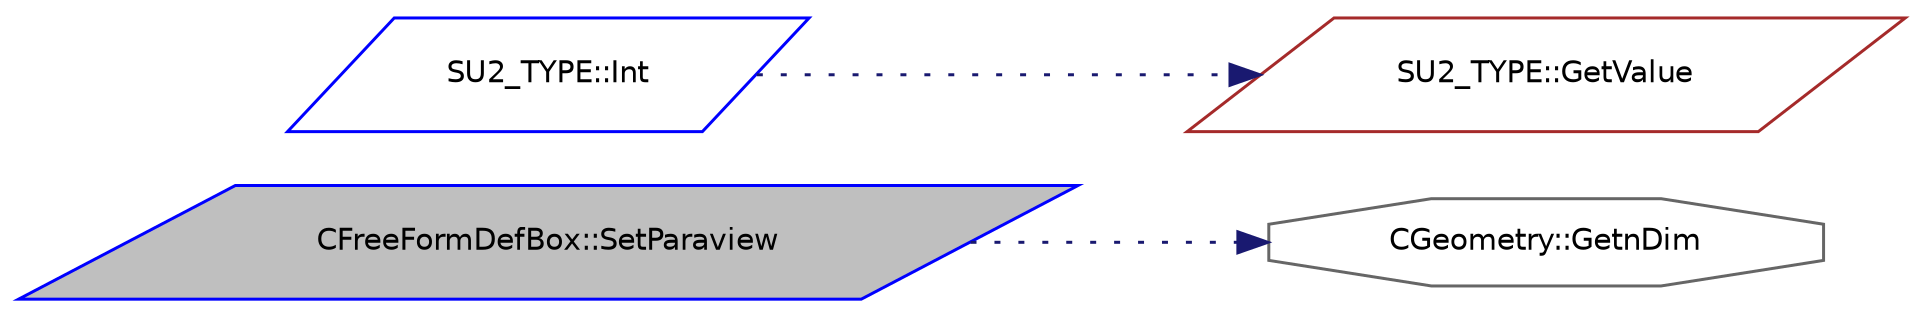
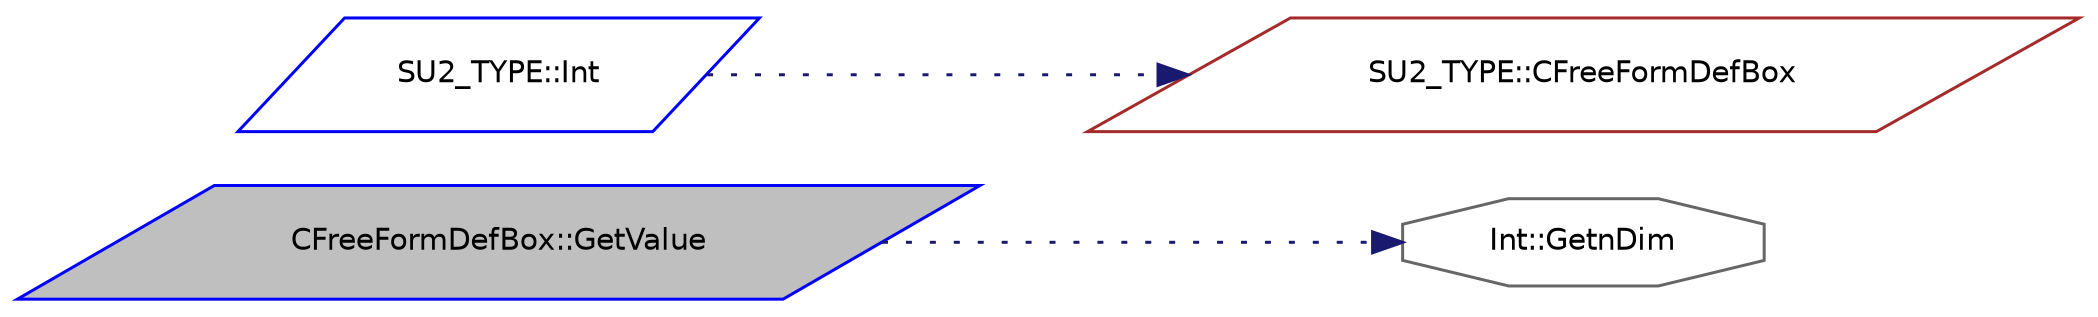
node "SU2_TYPE::GetValue": label "SU2_TYPE::GetValue" -> "SU2_TYPE::CFreeFormDefBox"
node "CFreeFormDefBox::SetParaview": label "CFreeFormDefBox::SetParaview" -> "CFreeFormDefBox::GetValue"
node "CGeometry::GetnDim": label "CGeometry::GetnDim" -> "Int::GetnDim"
